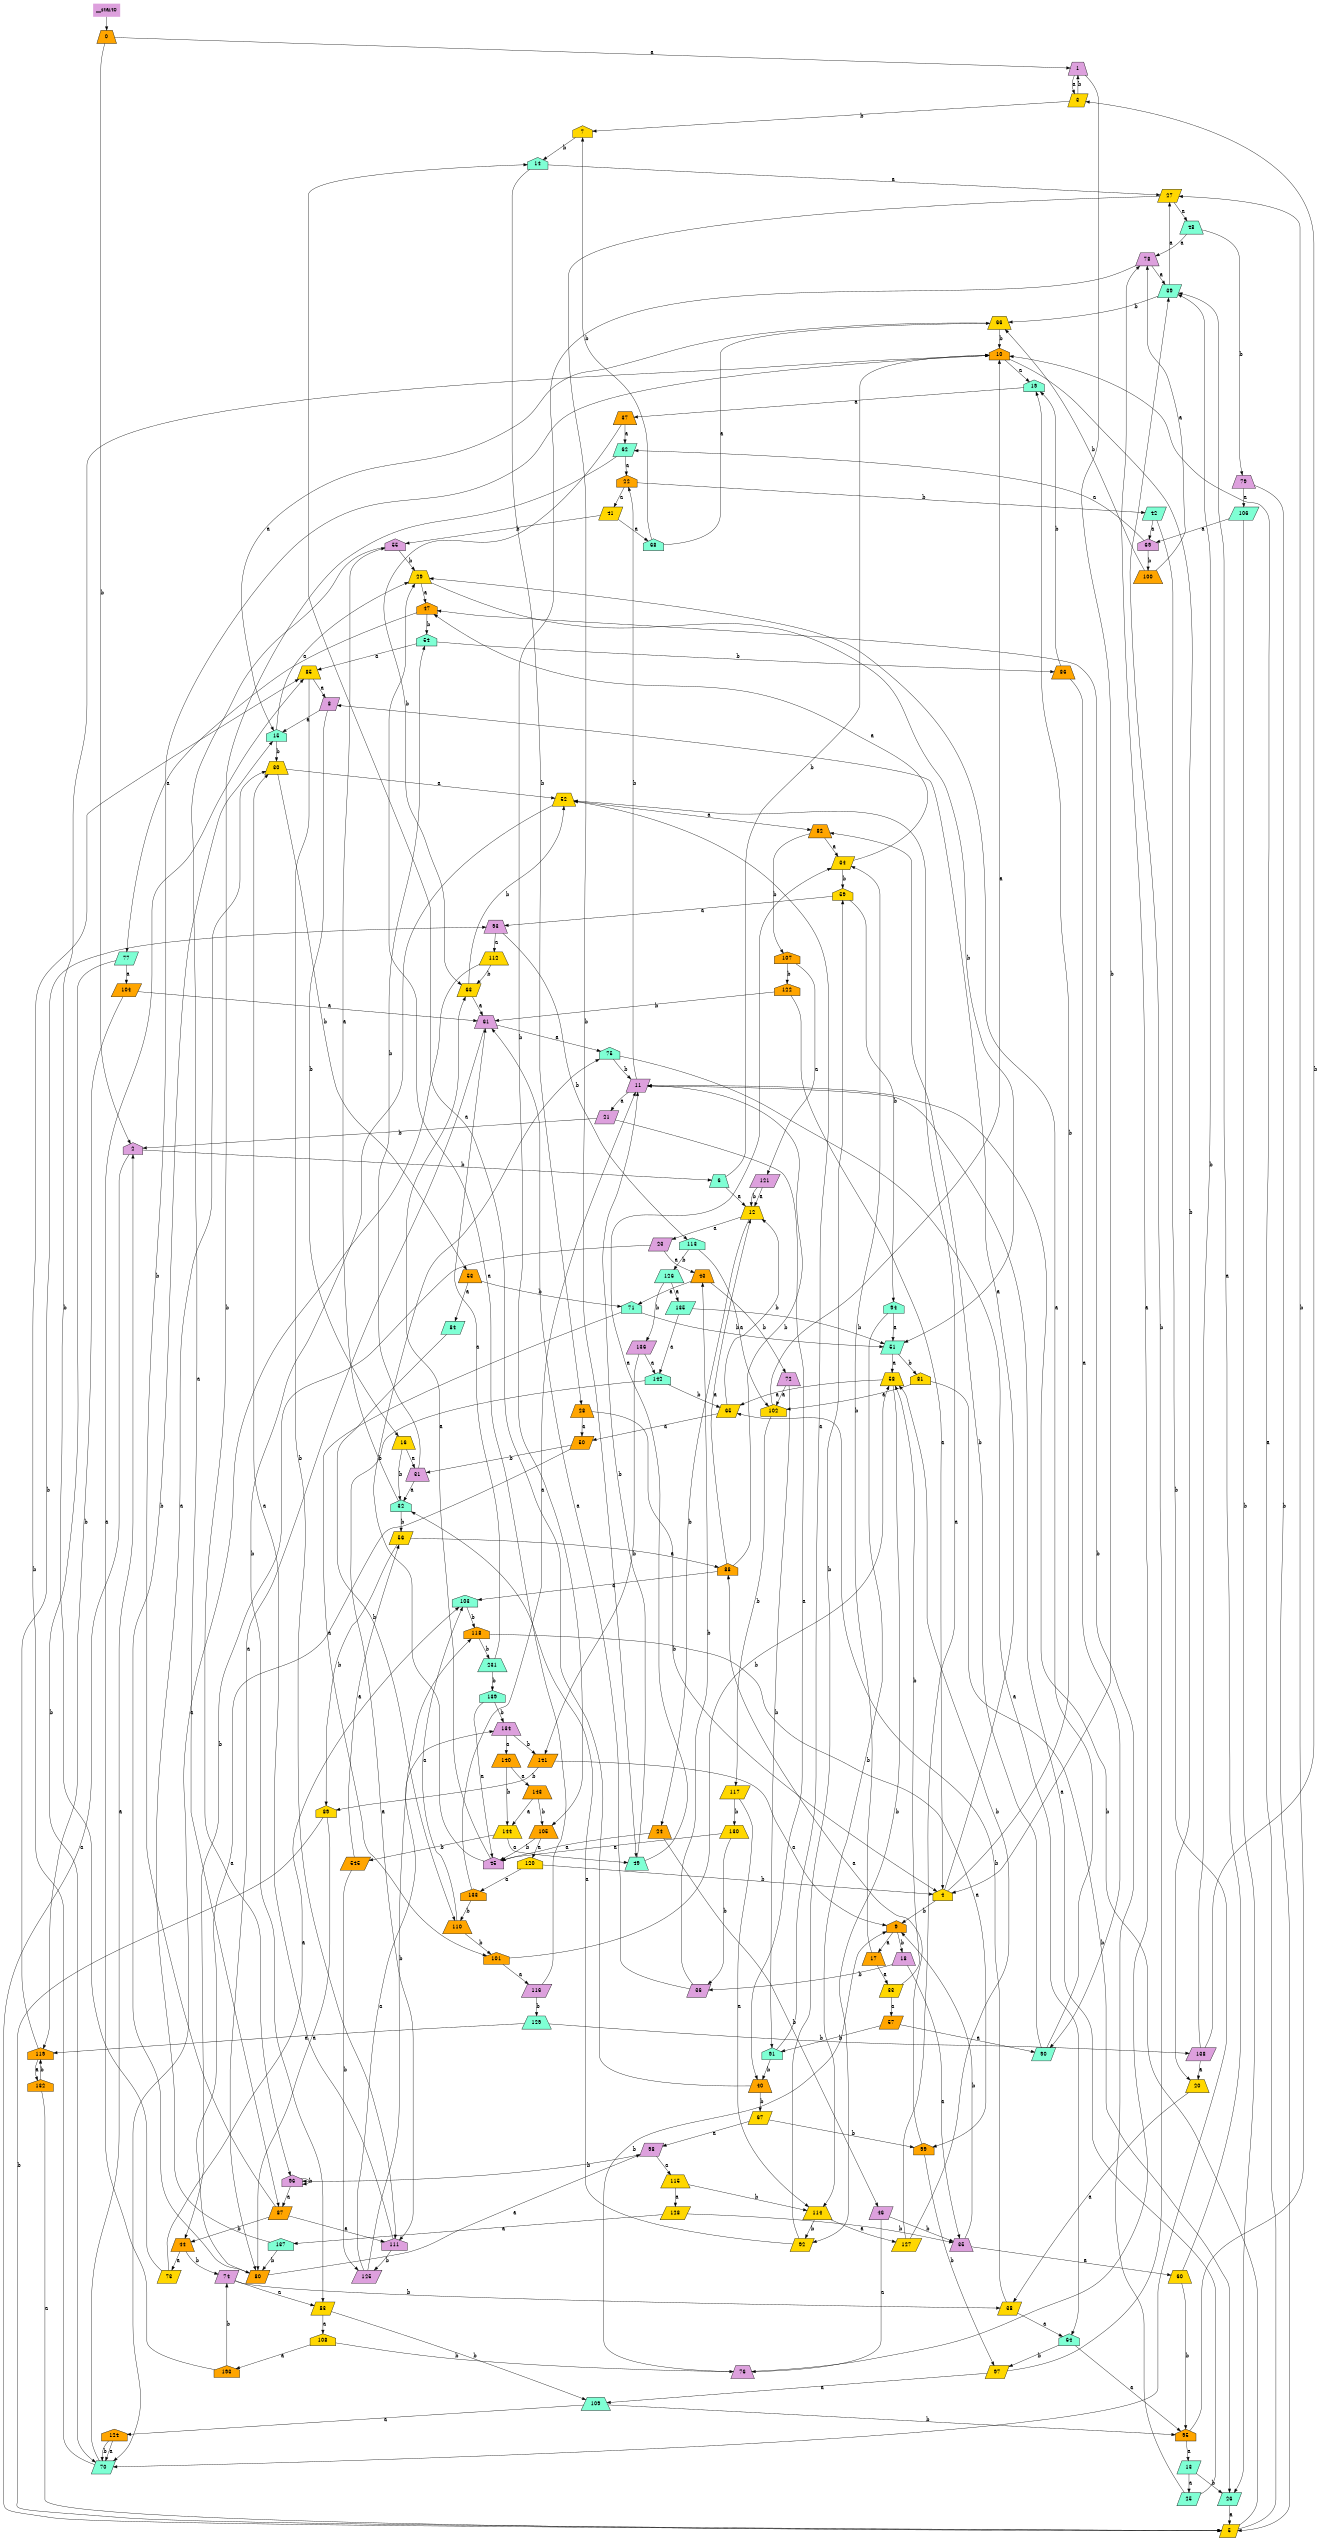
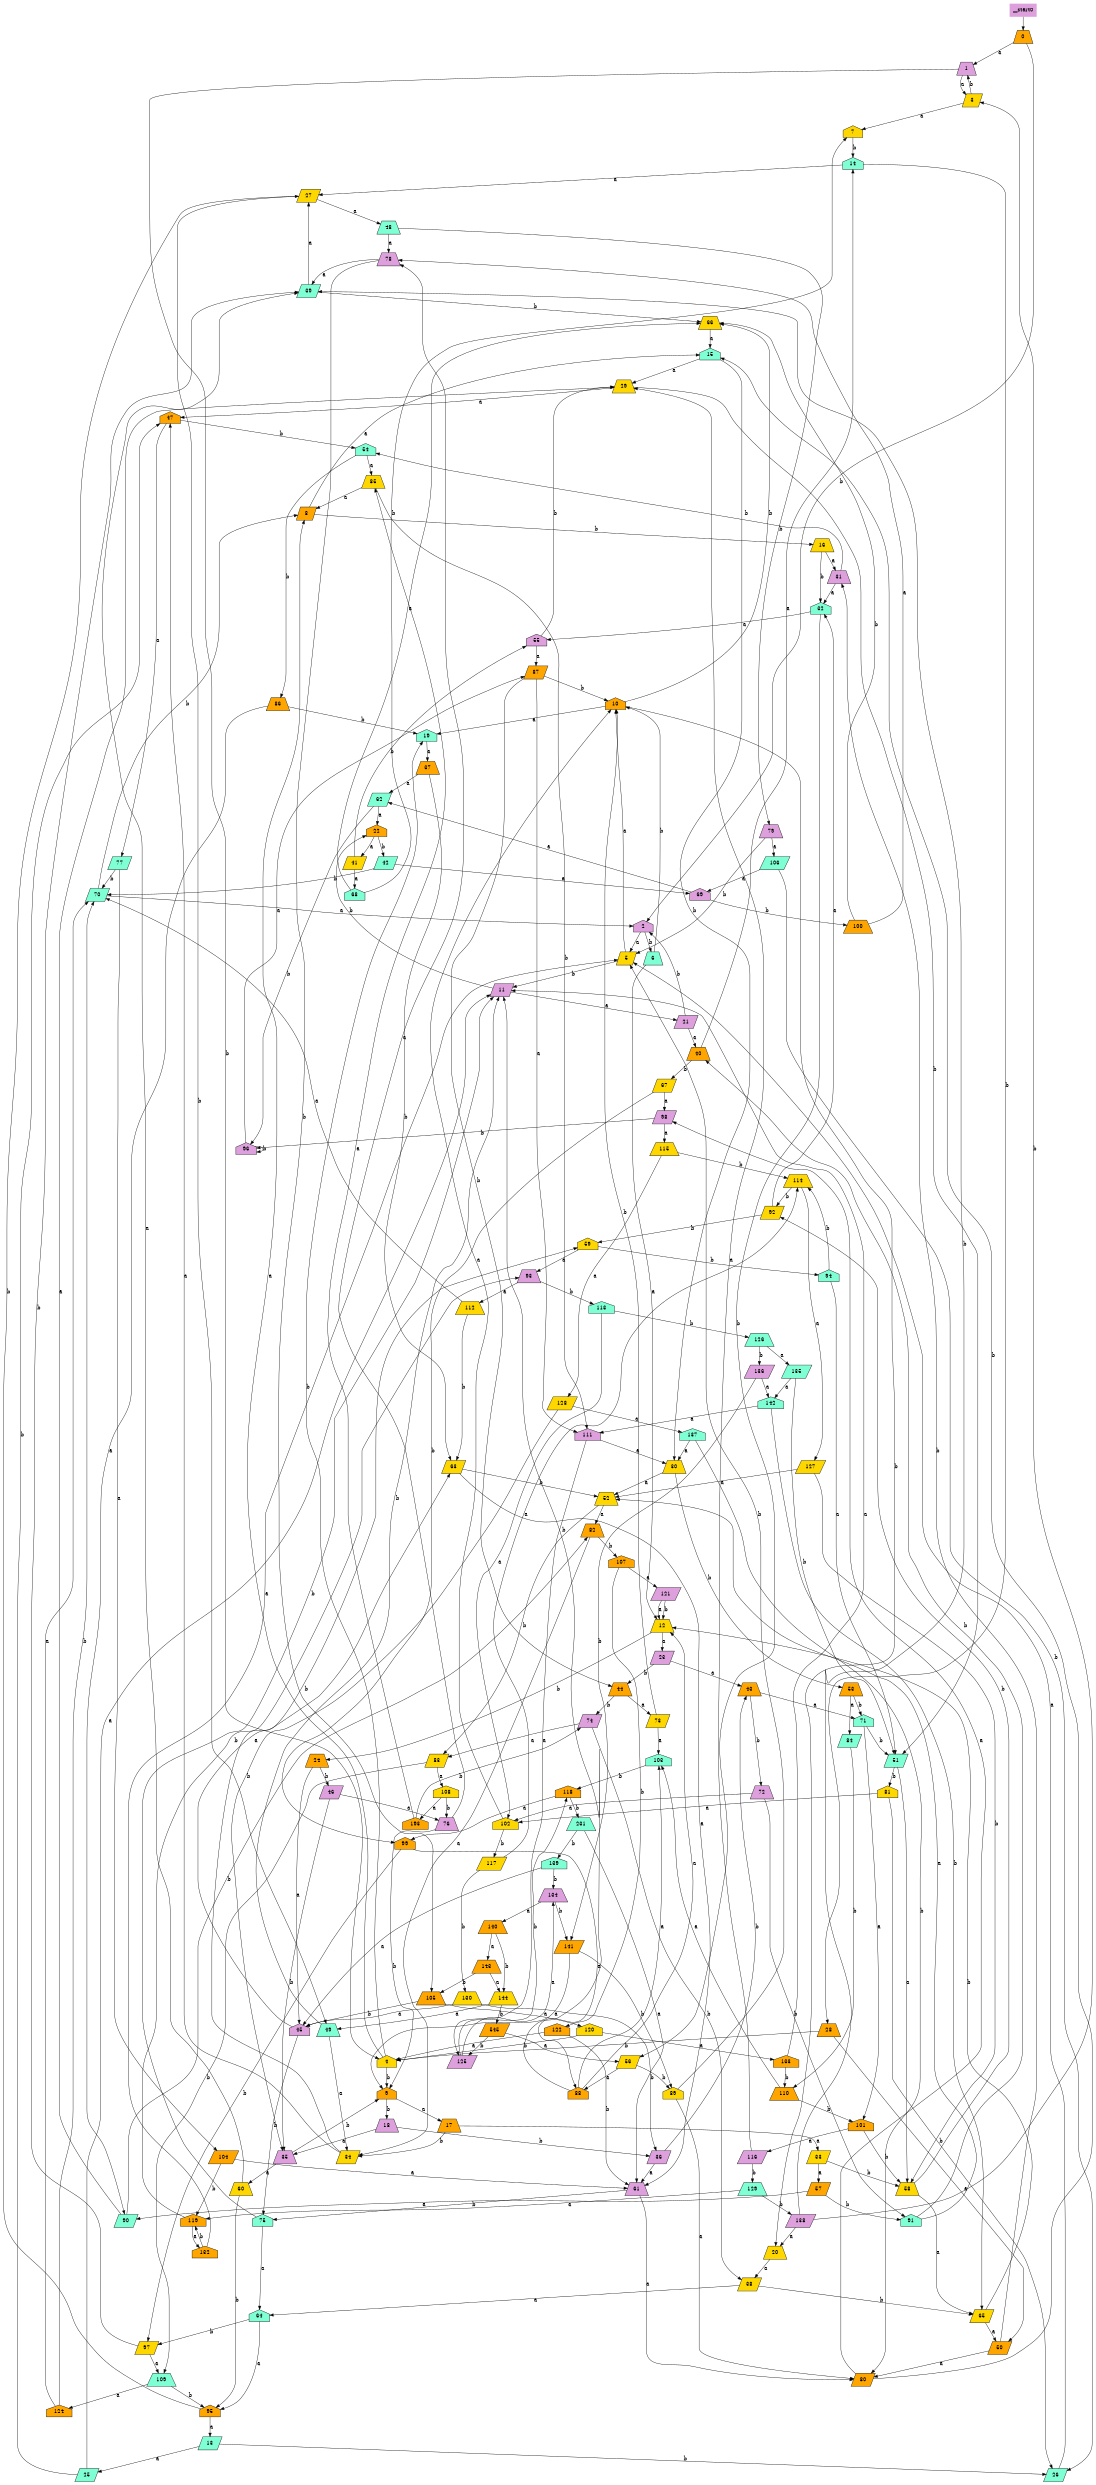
edge "3" -> "7": label "b" -> "a"
edge "66" -> "10": reversed
node "8": fillcolor plum -> orange
edge "61" -> "75": label "a" -> "b"
edge "70" -> "85": now "70" -> "8"
edge "111" -> "125": label "b" -> "a"
